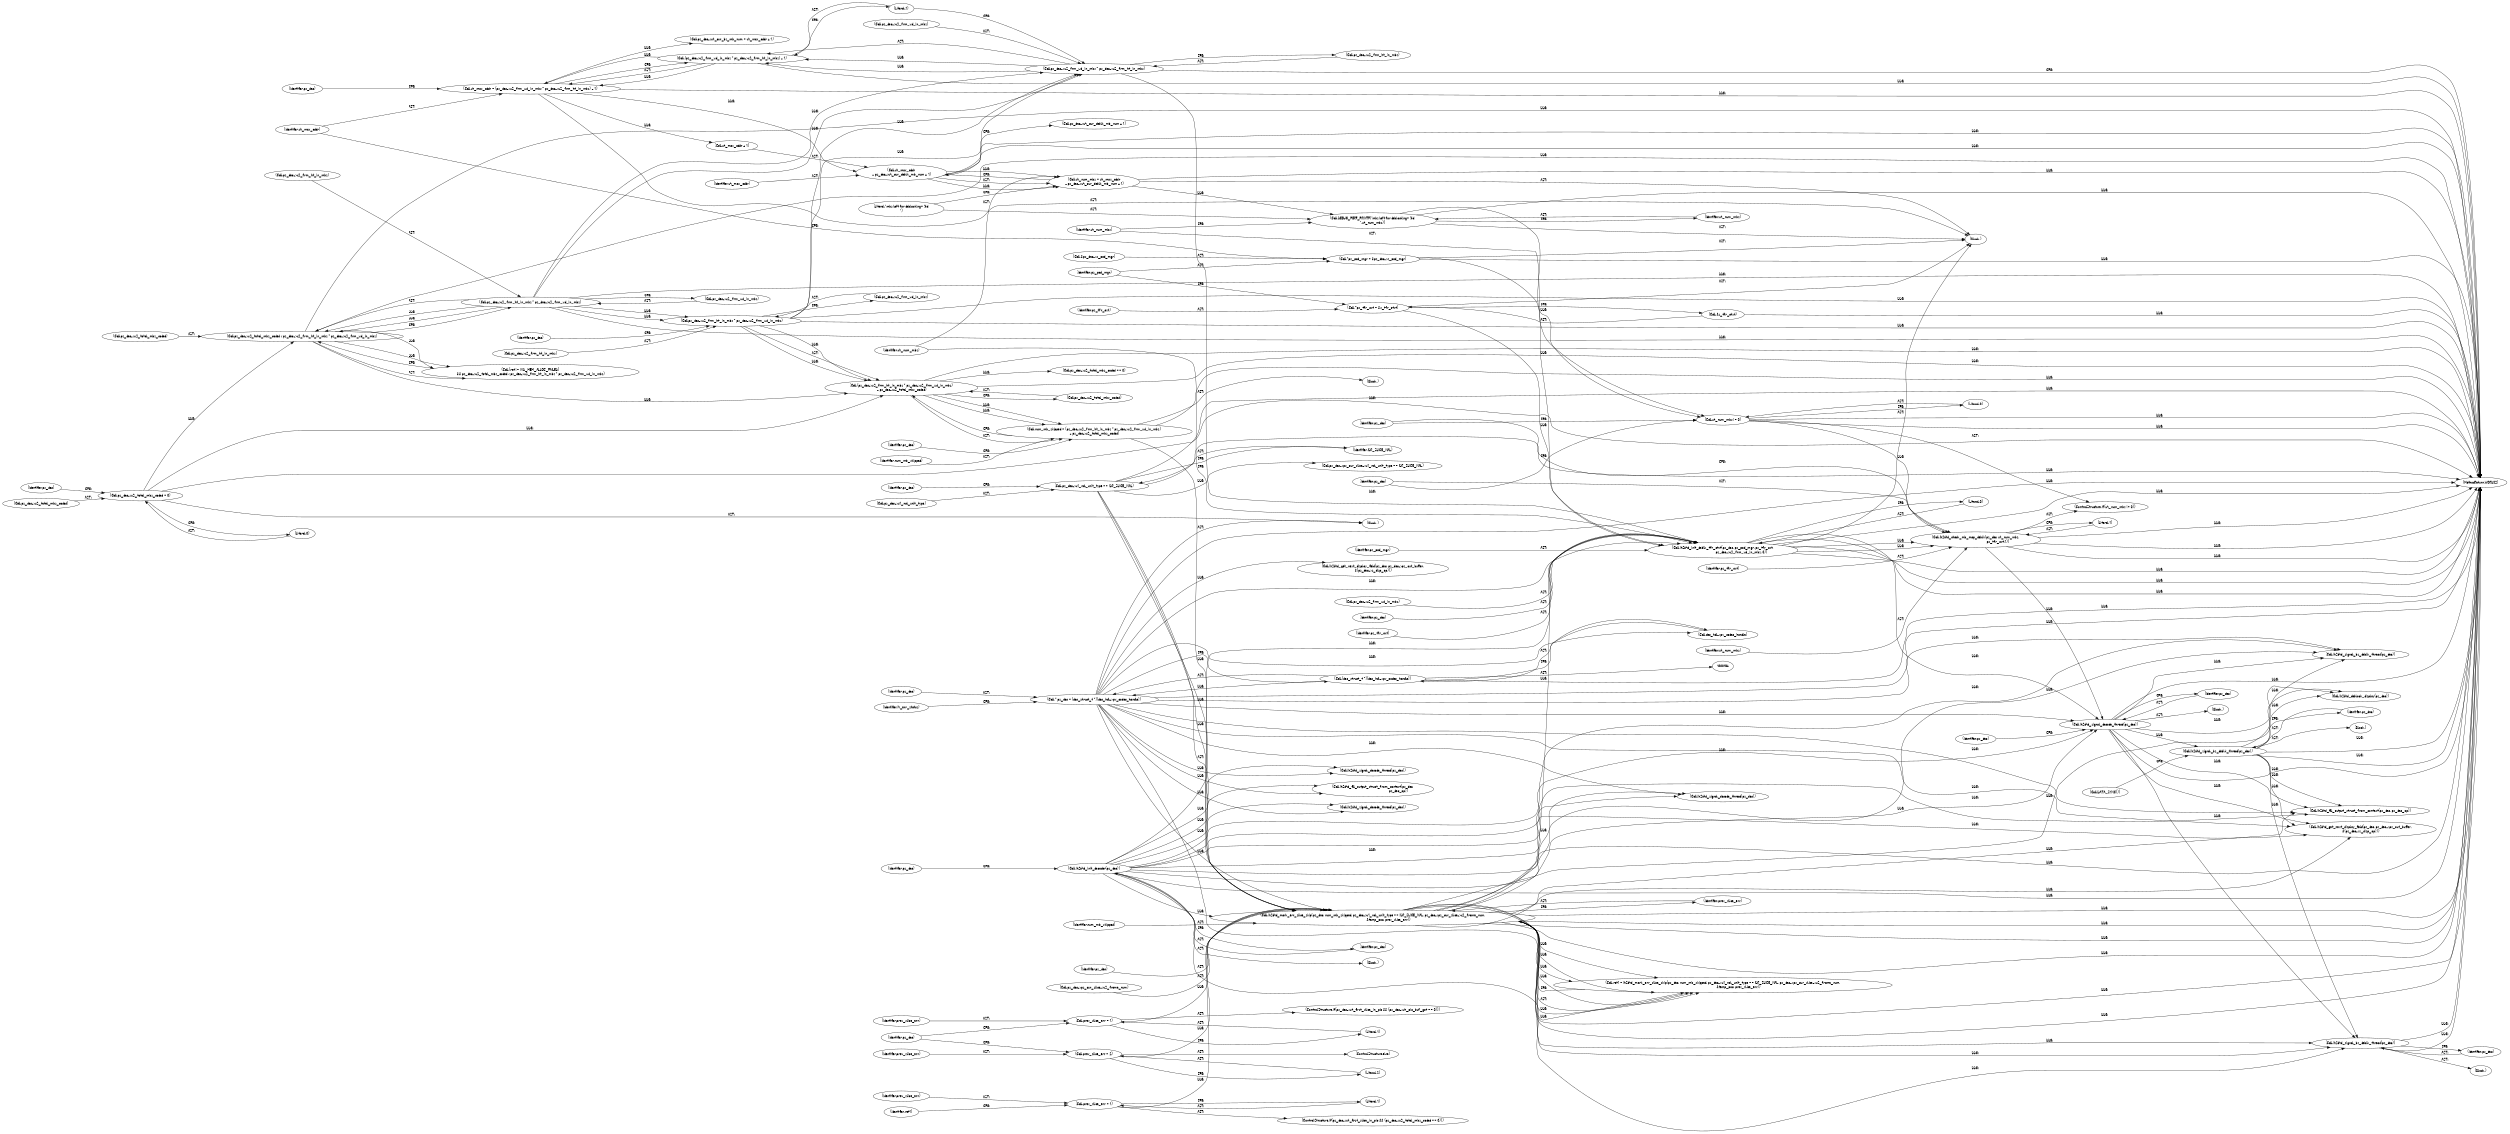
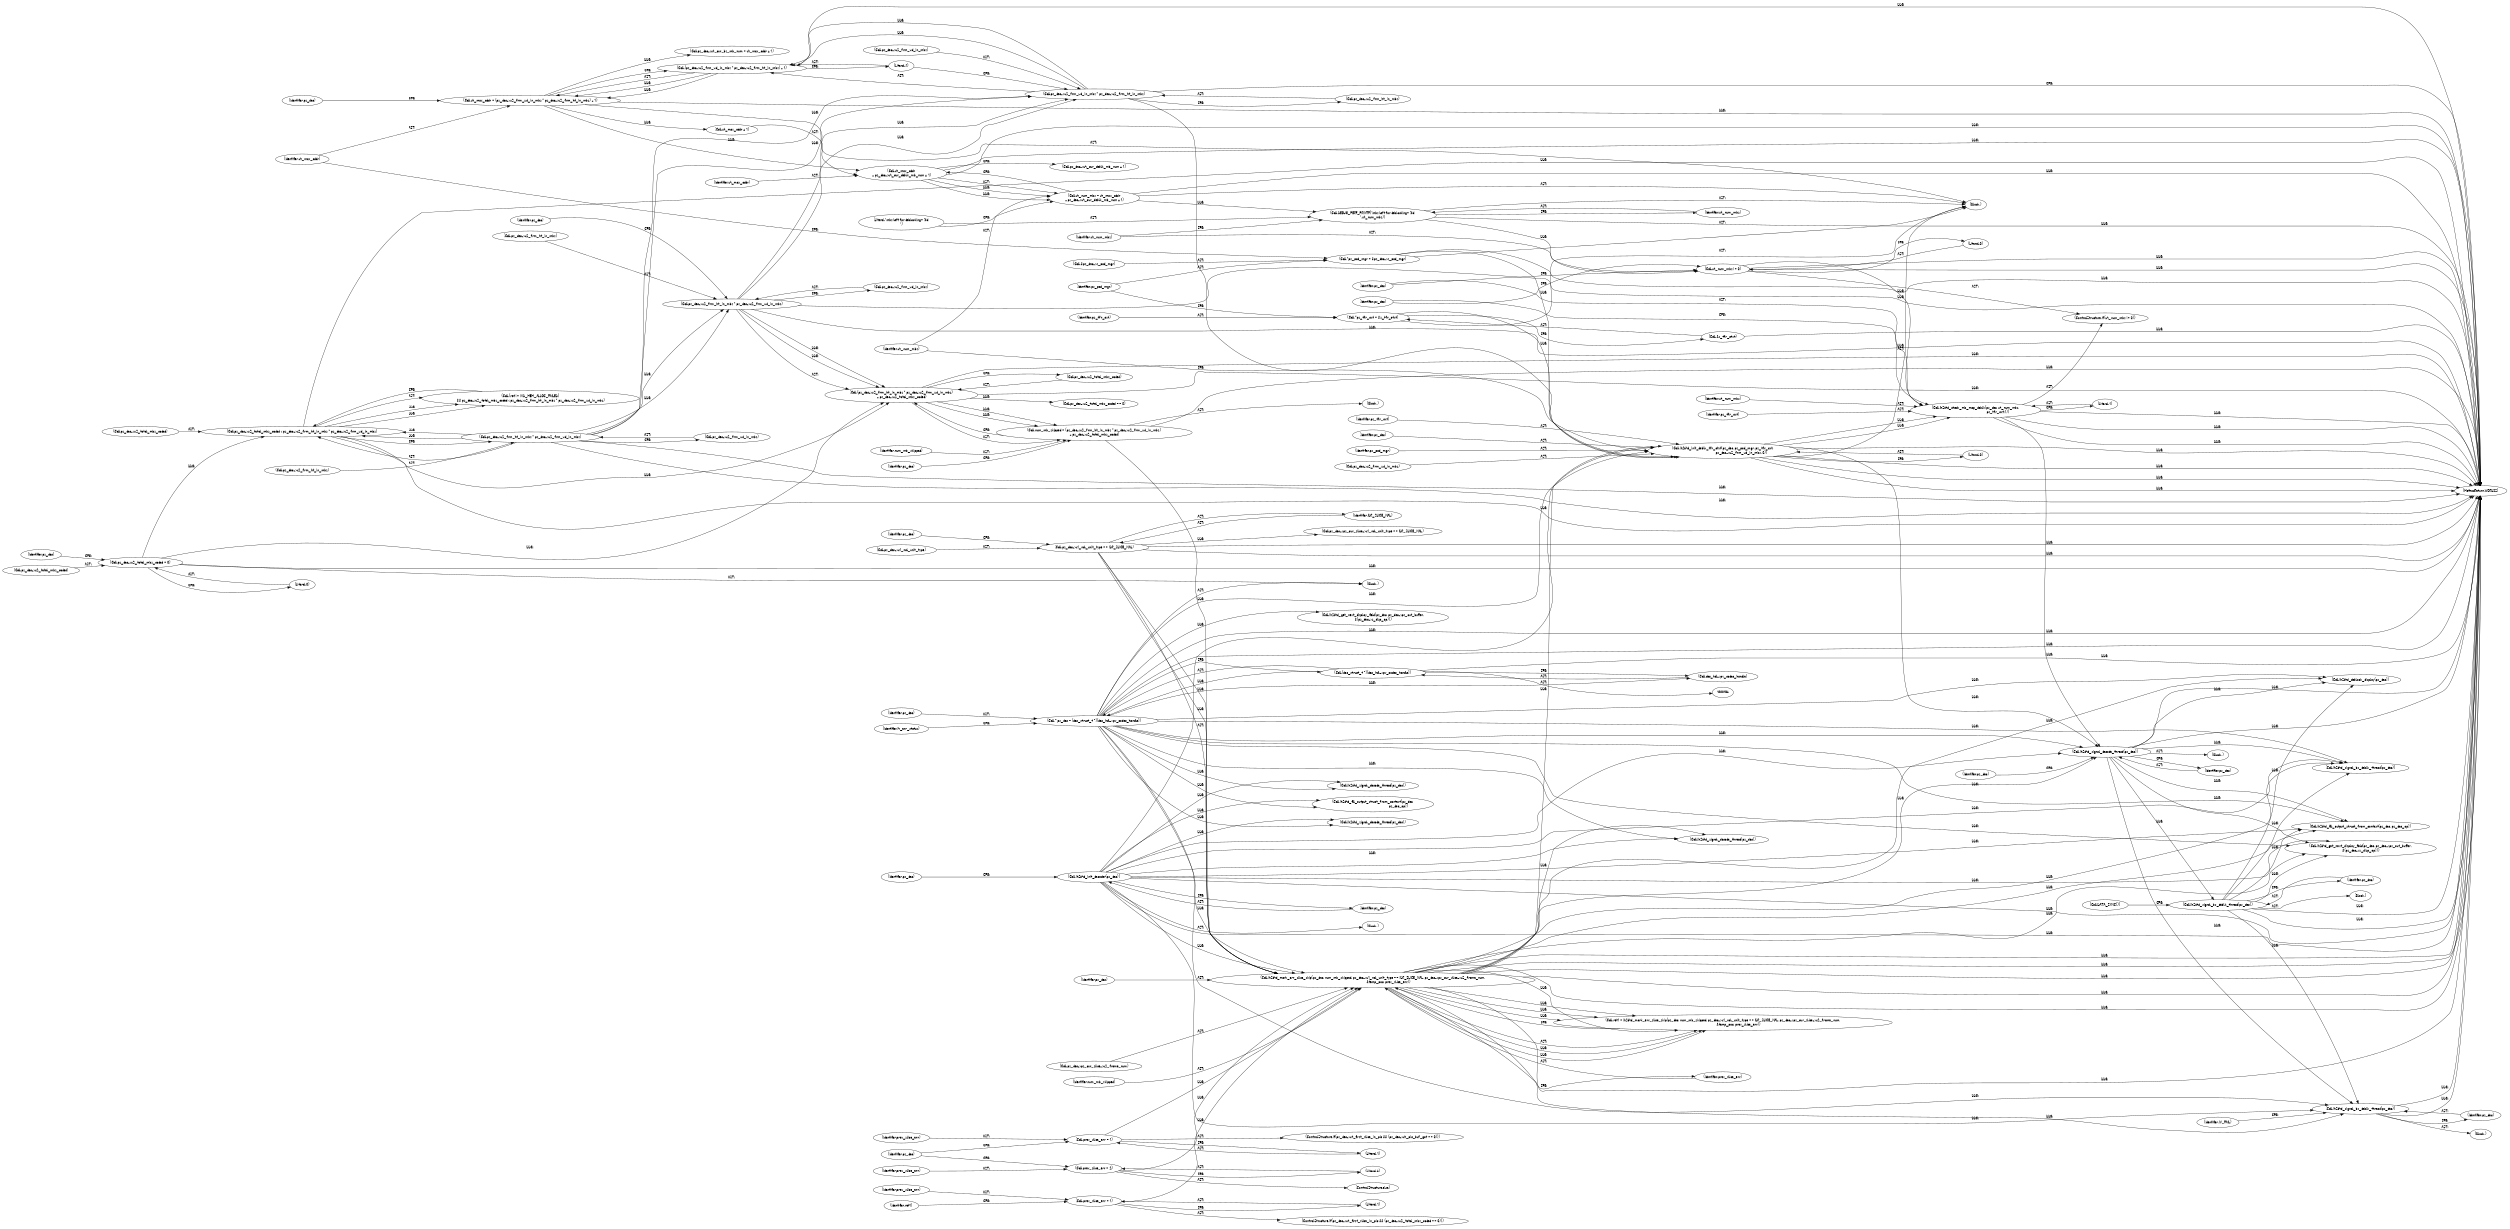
edge "(Call,ps_dec->u1_nal_unit_type == IDR_SLICE_NAL)" -> "(Identifier,IDR_SLICE_NAL)": label "CFG: " -> "AST: "
edge "(Call,* ps_dec = (dec_struct_t *)(dec_hdl->pv_codec_handle))" -> "(Call,ih264d_deblock_display(ps_dec))": added, label "DDG:"
node "(Literal,2)": label "(Literal,2)" -> "(Literal,6)"
node "(Identifier,IV_FAIL)": added
